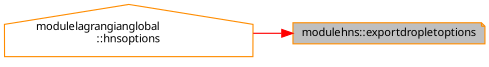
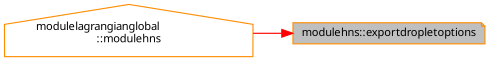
node "modulelagrangianglobal ::hnsoptions": label "modulelagrangianglobal ::hnsoptions" -> "modulelagrangianglobal ::modulehns"
